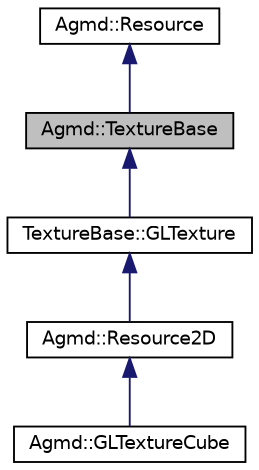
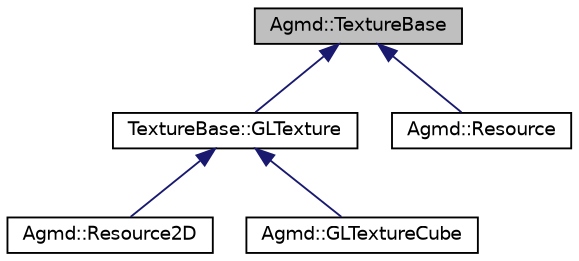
edge "Agmd::TextureBase" -> "Agmd::Resource": reversed
edge "Agmd::GLTextureCube" -> "Agmd::Resource2D": now "Agmd::GLTextureCube" -> "TextureBase::GLTexture"
